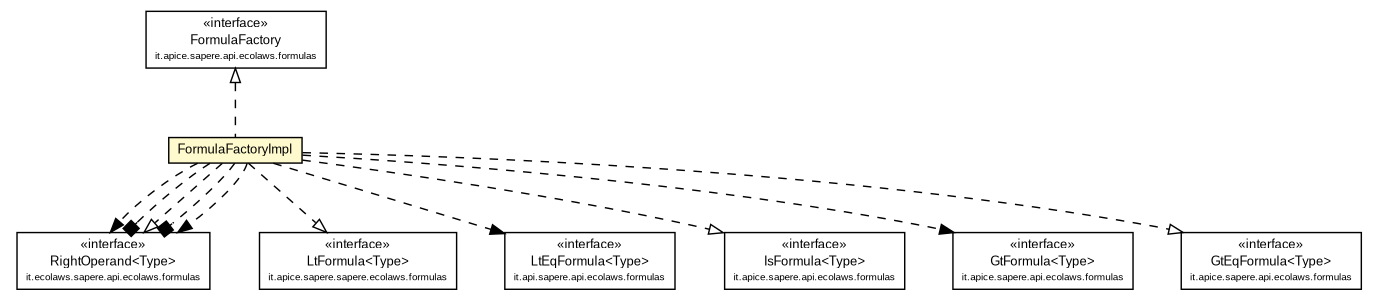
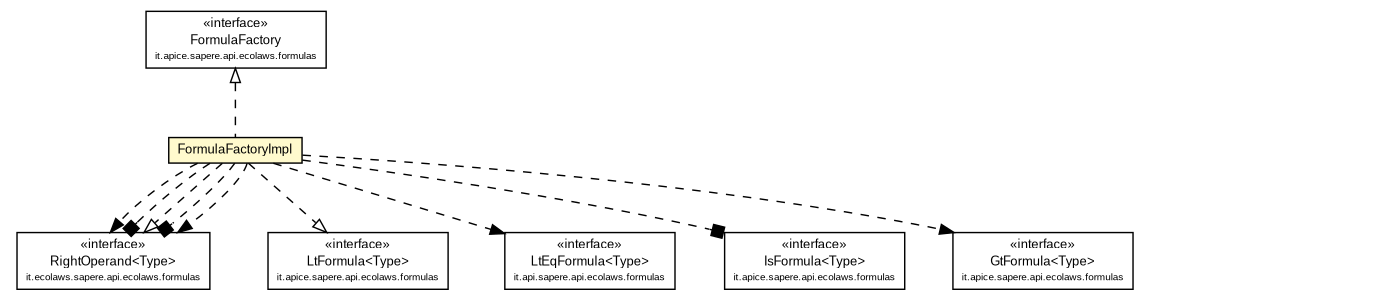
edge "FormulaFactoryImpl" -> "IsFormula<Type>": arrowhead onormal -> box
node "GtEqFormula<Type>": removed
node "LtFormula<Type>": text "it.apice.sapere.sapere.ecolaws.formulas" -> "it.apice.sapere.api.ecolaws.formulas"
